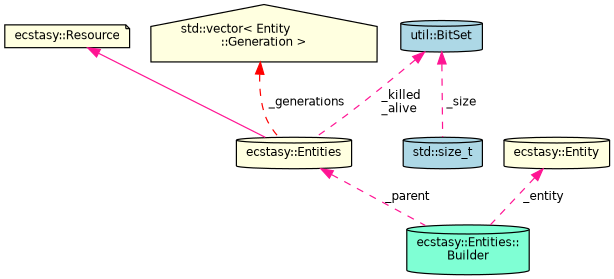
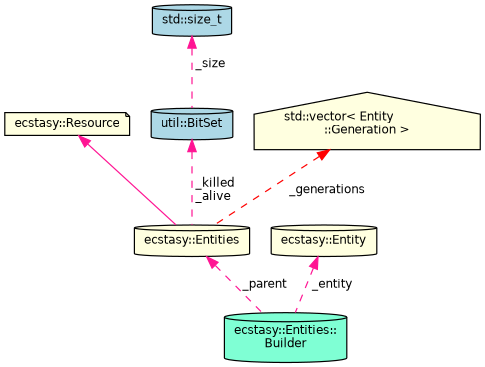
edge "std::size_t" -> "util::BitSet": reversed
